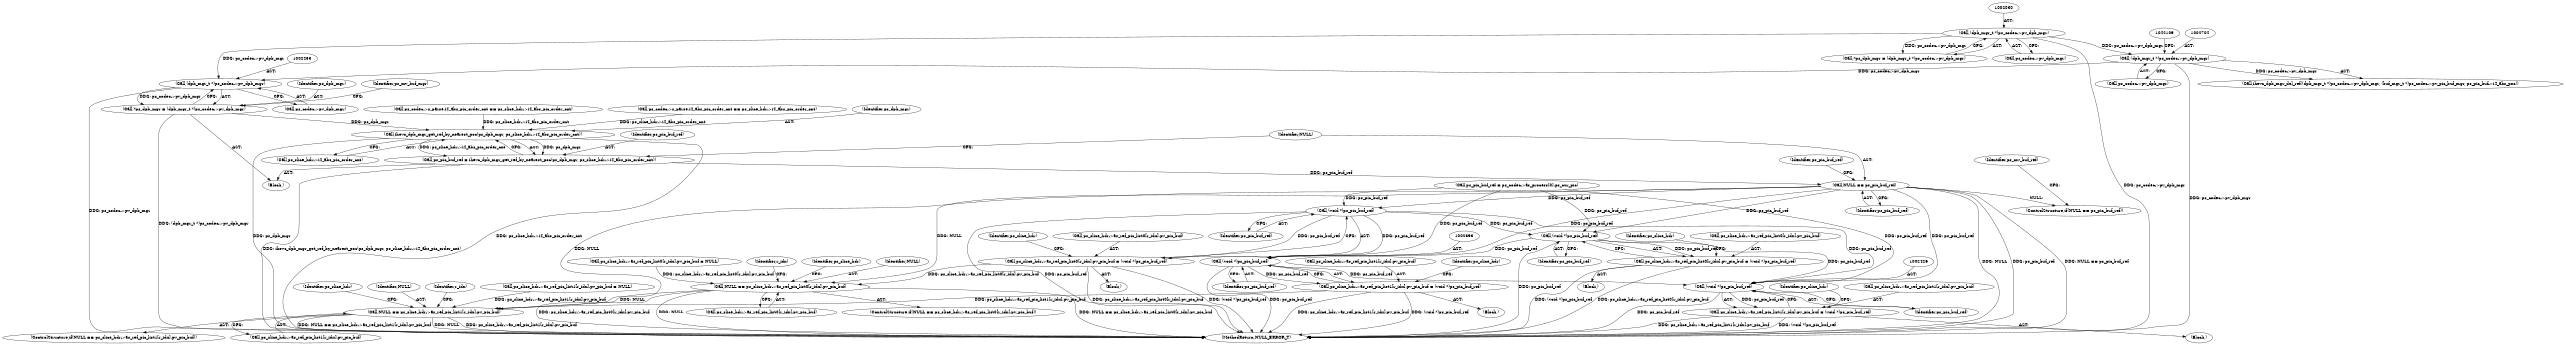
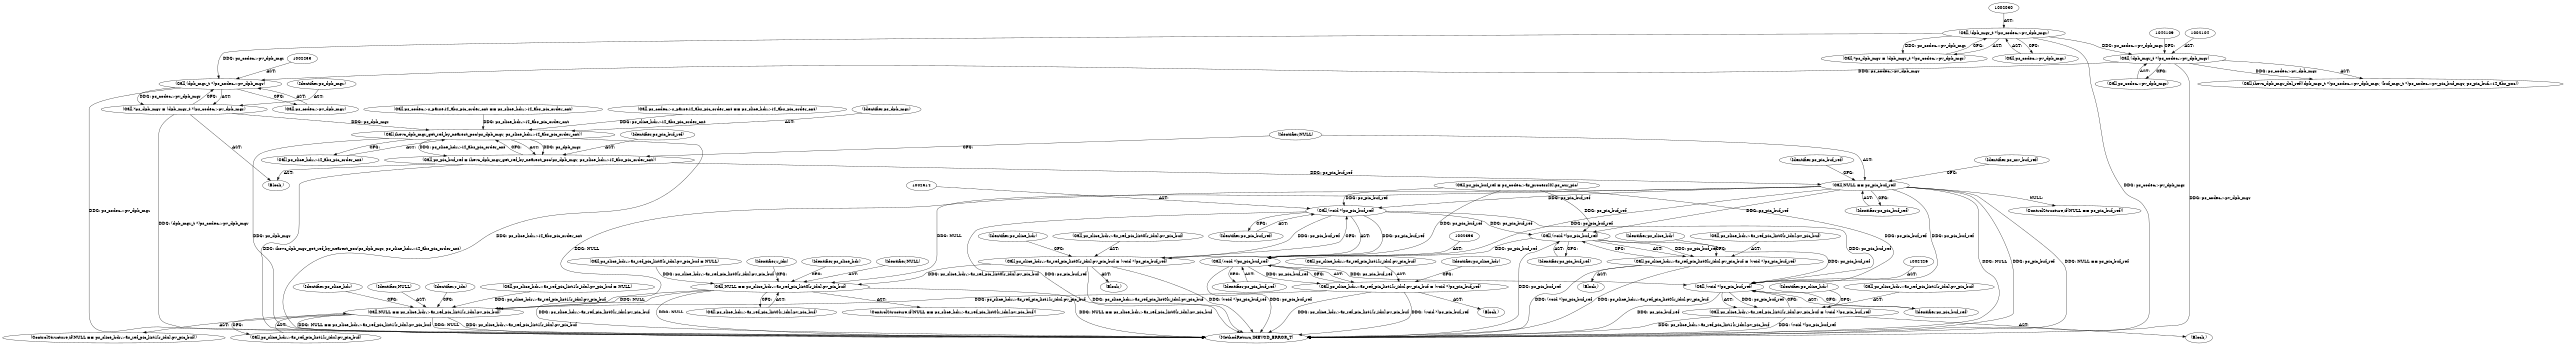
node "1002704": label "1002704" -> "1002104"
node "(Identifier,ps_mv_buf_mgr)": removed
node "1002314": added
edge "(Identifier,ps_mv_buf_ref)" -> "(ControlStructure,if(NULL == ps_pic_buf_ref))": now "(Identifier,ps_mv_buf_ref)" -> "(Call,NULL == ps_pic_buf_ref)"
node "(MethodReturn,NULL_ERROR_T)": label "(MethodReturn,NULL_ERROR_T)" -> "(MethodReturn,IHEVCD_ERROR_T)"
